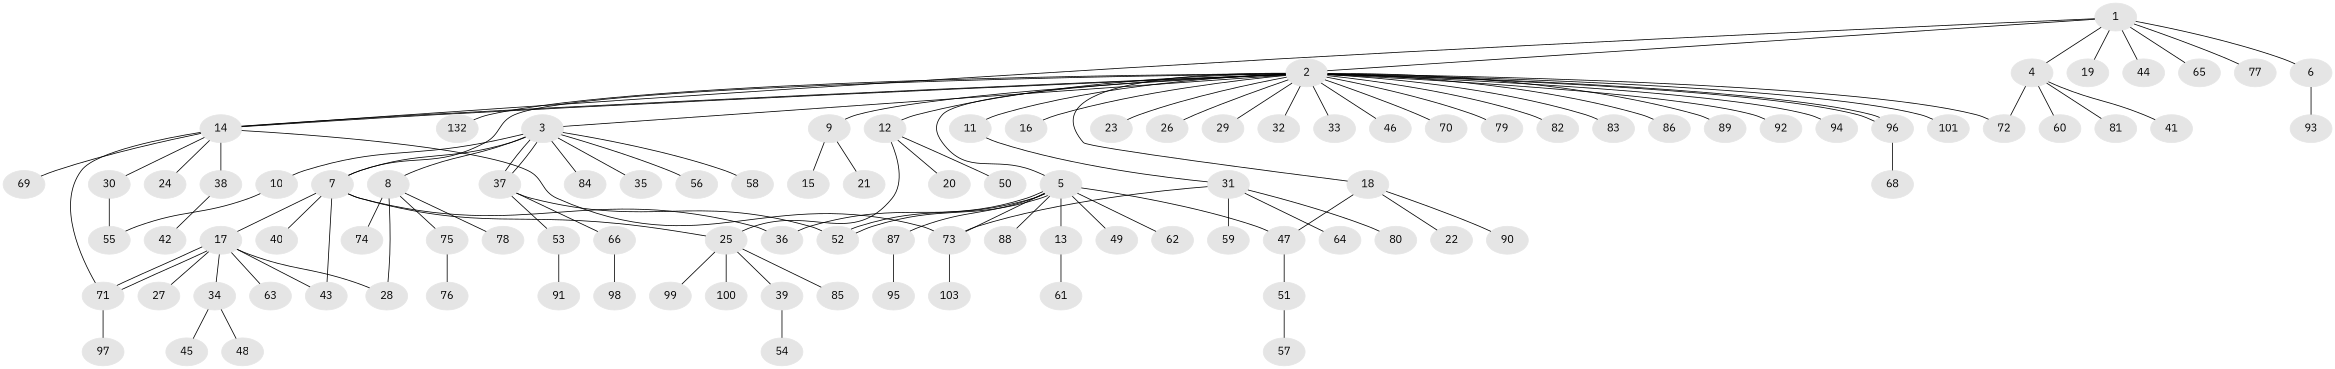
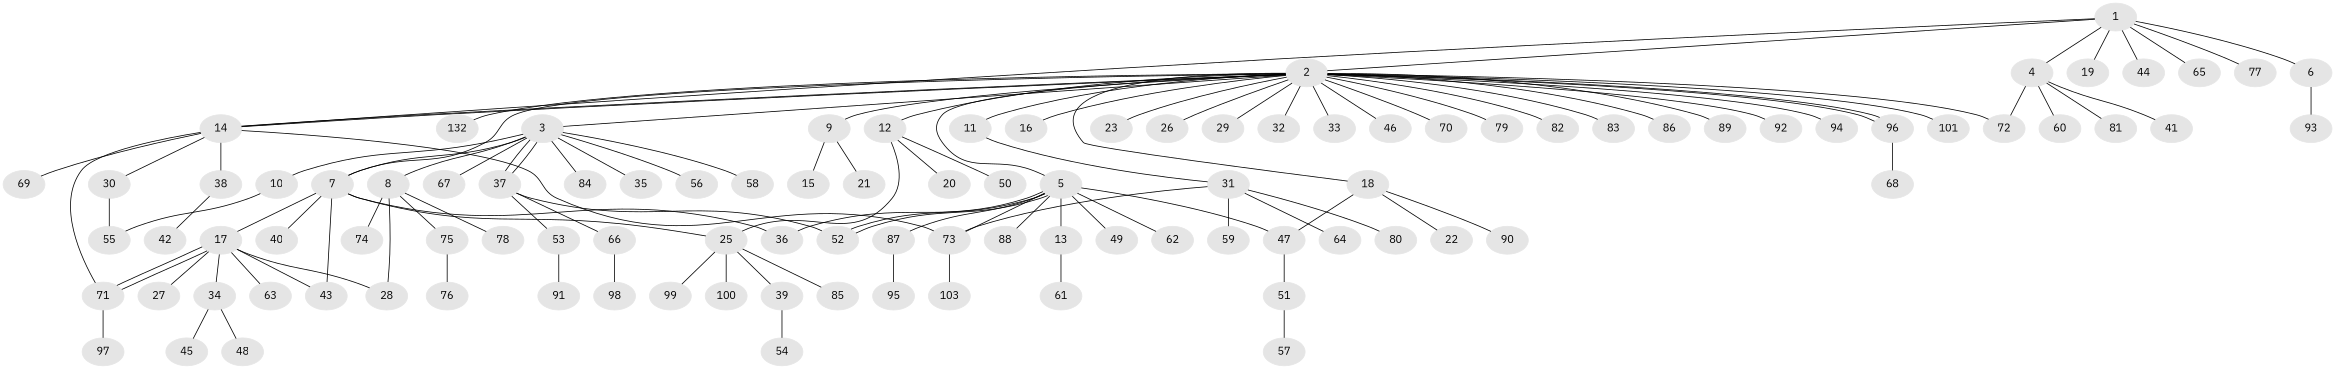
node "24": removed
node "67": added
